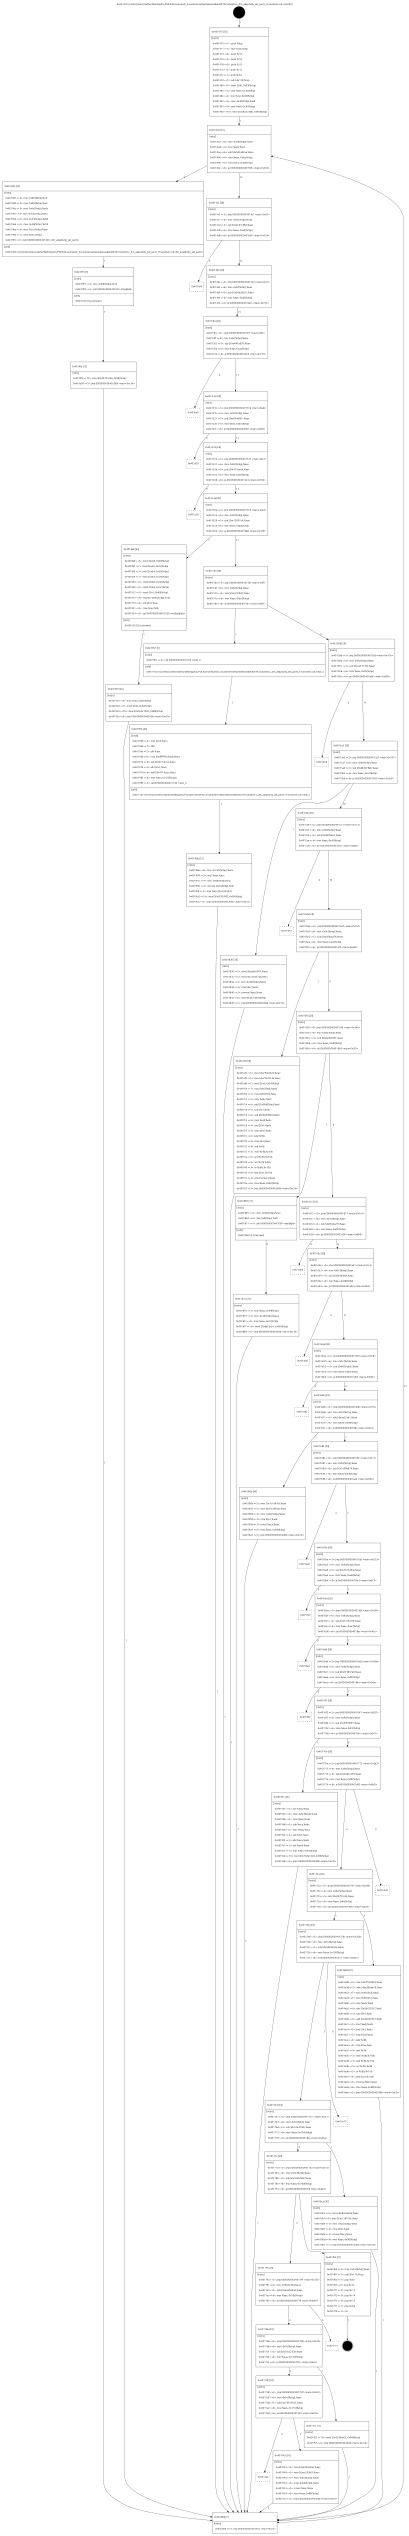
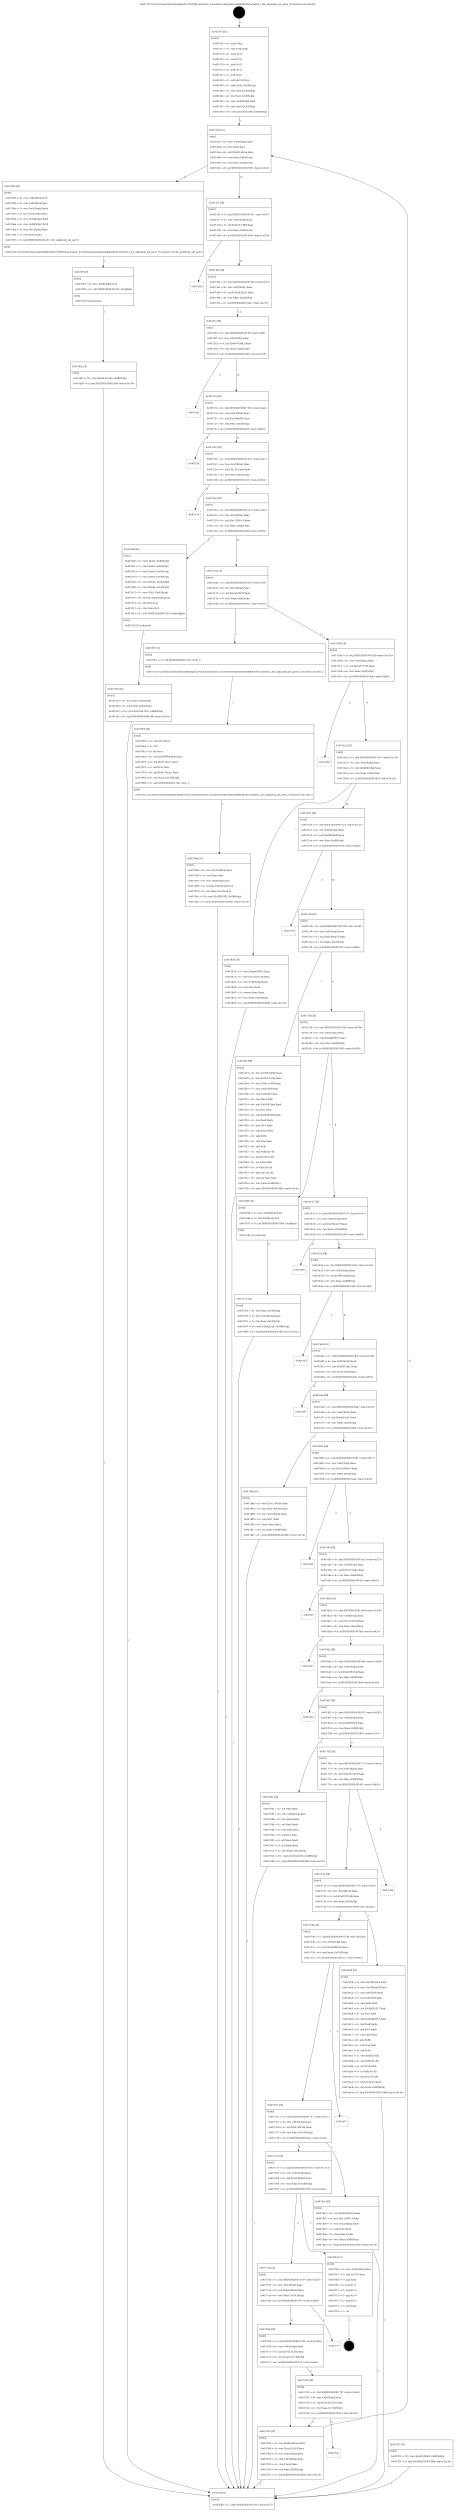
edge "0x40208b [5]" -> "0x4014a2 [32]": now "0x401943 [30]" -> "0x4014a2 [32]"
edge "0x4017b6 [28]" -> "0x401f55 [15]": now "0x4017b6 [28]" -> "0x401943 [30]"
